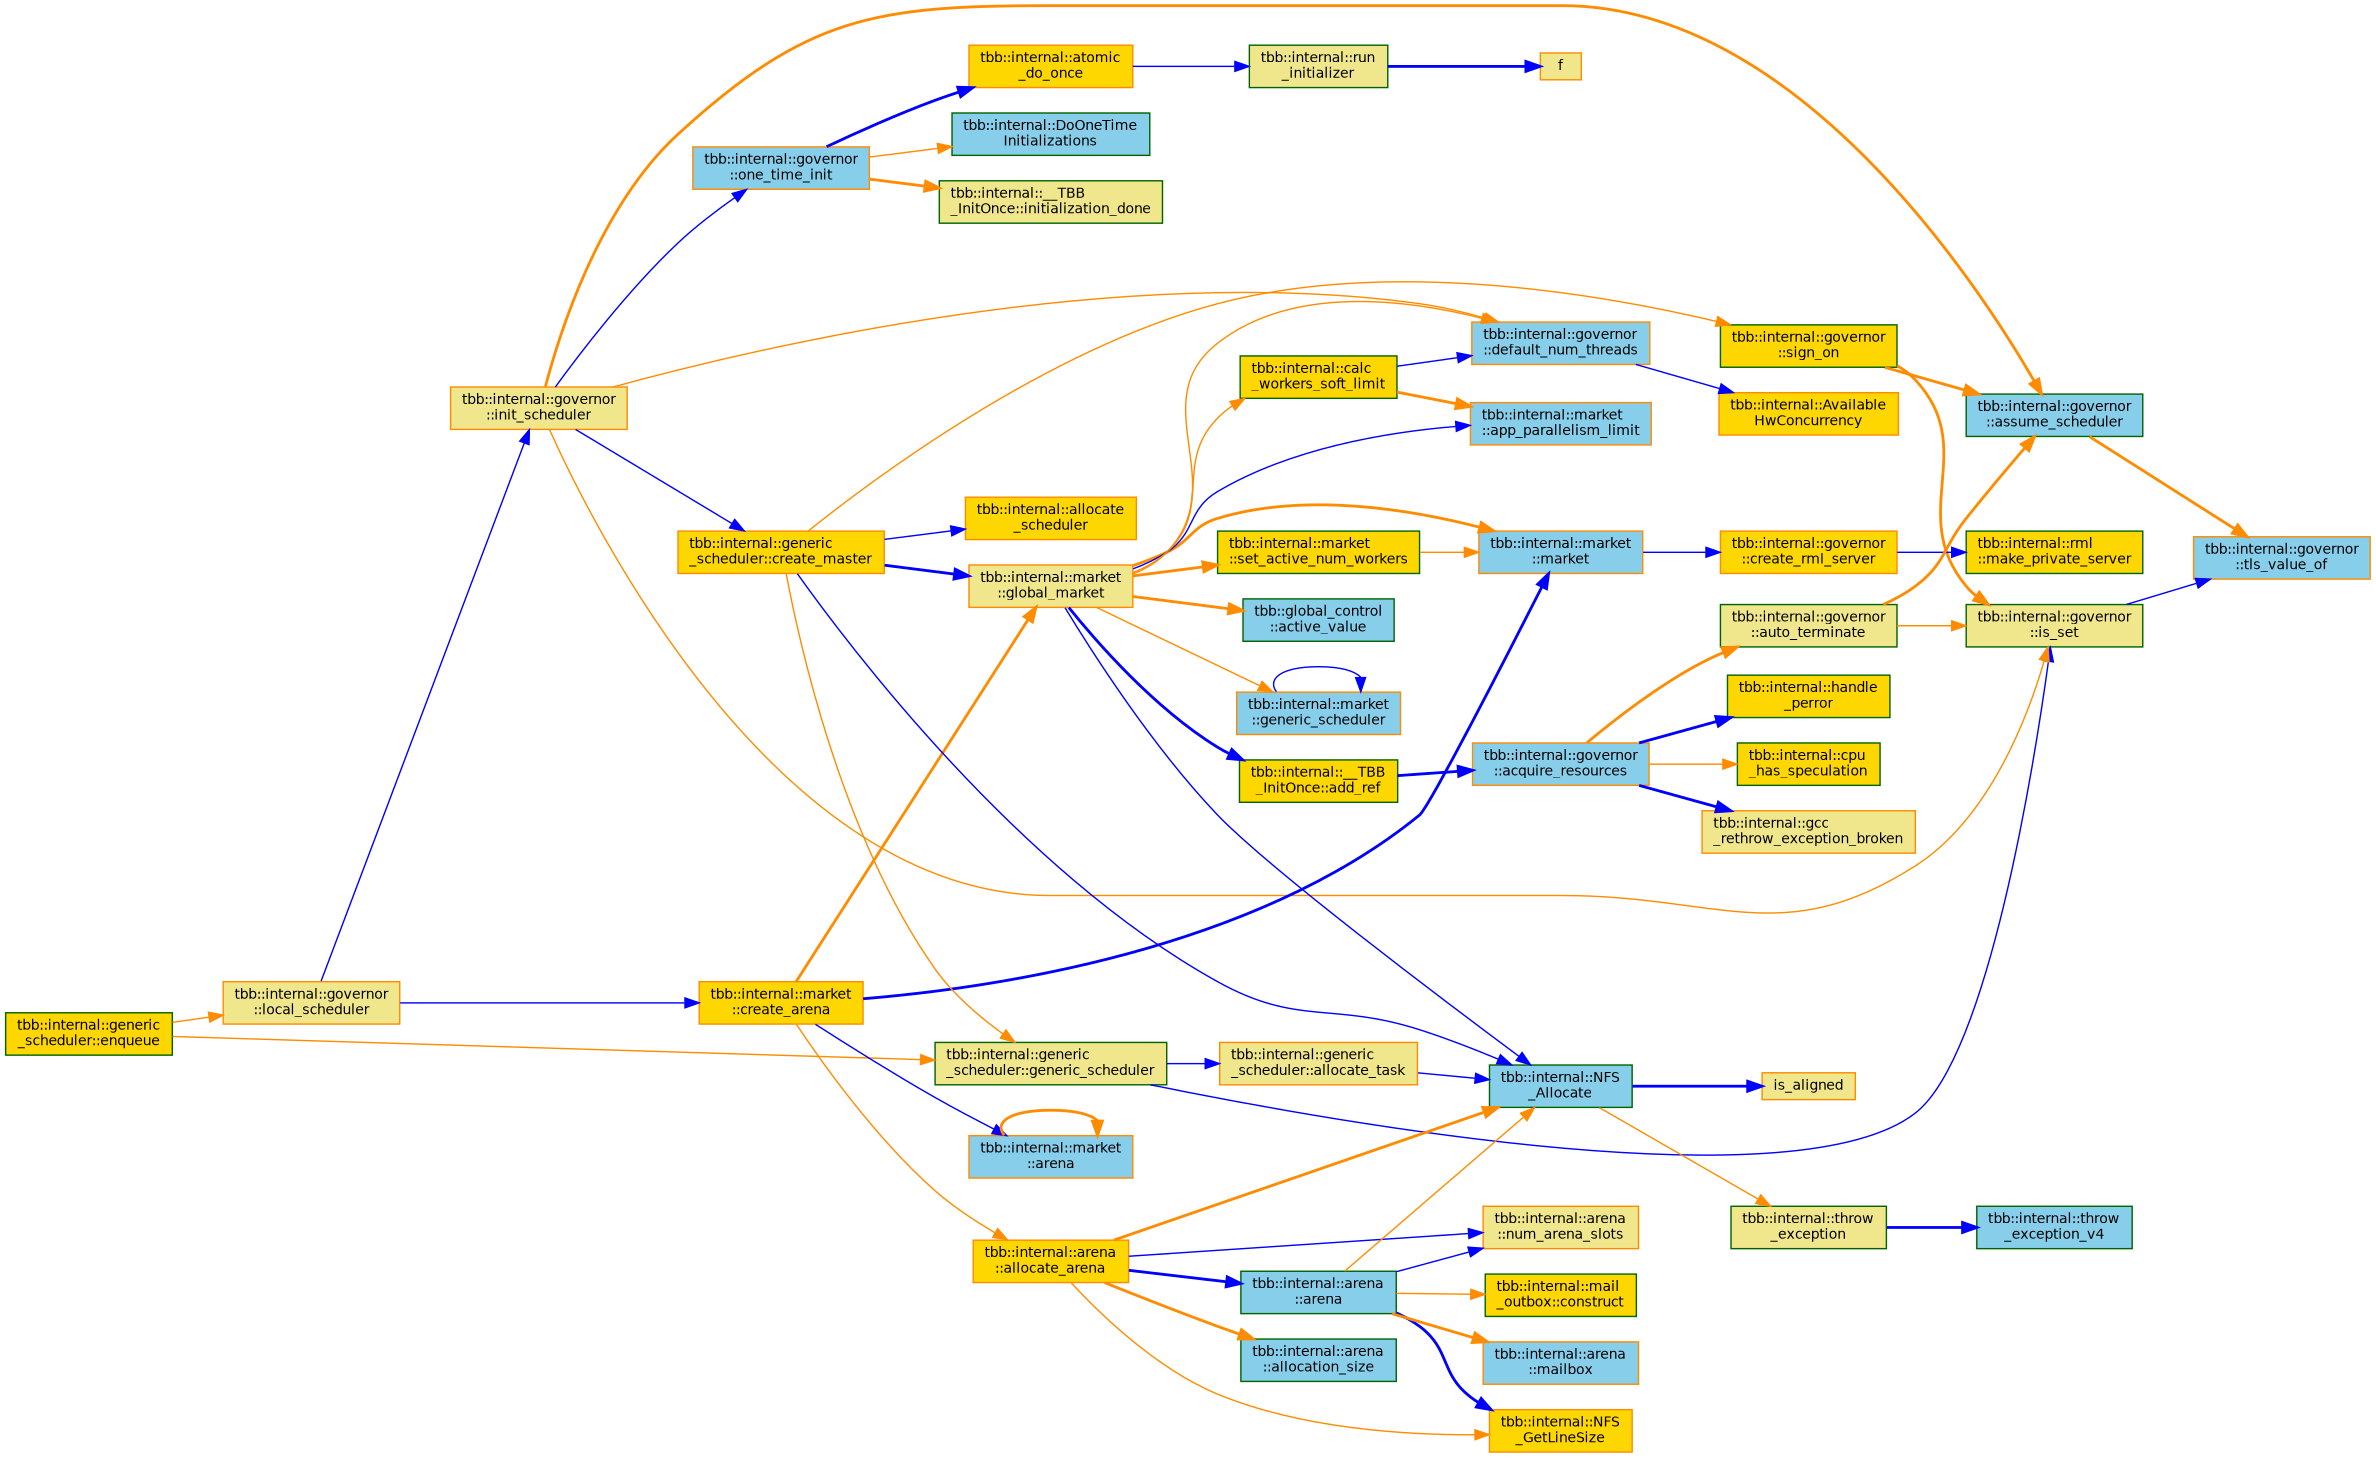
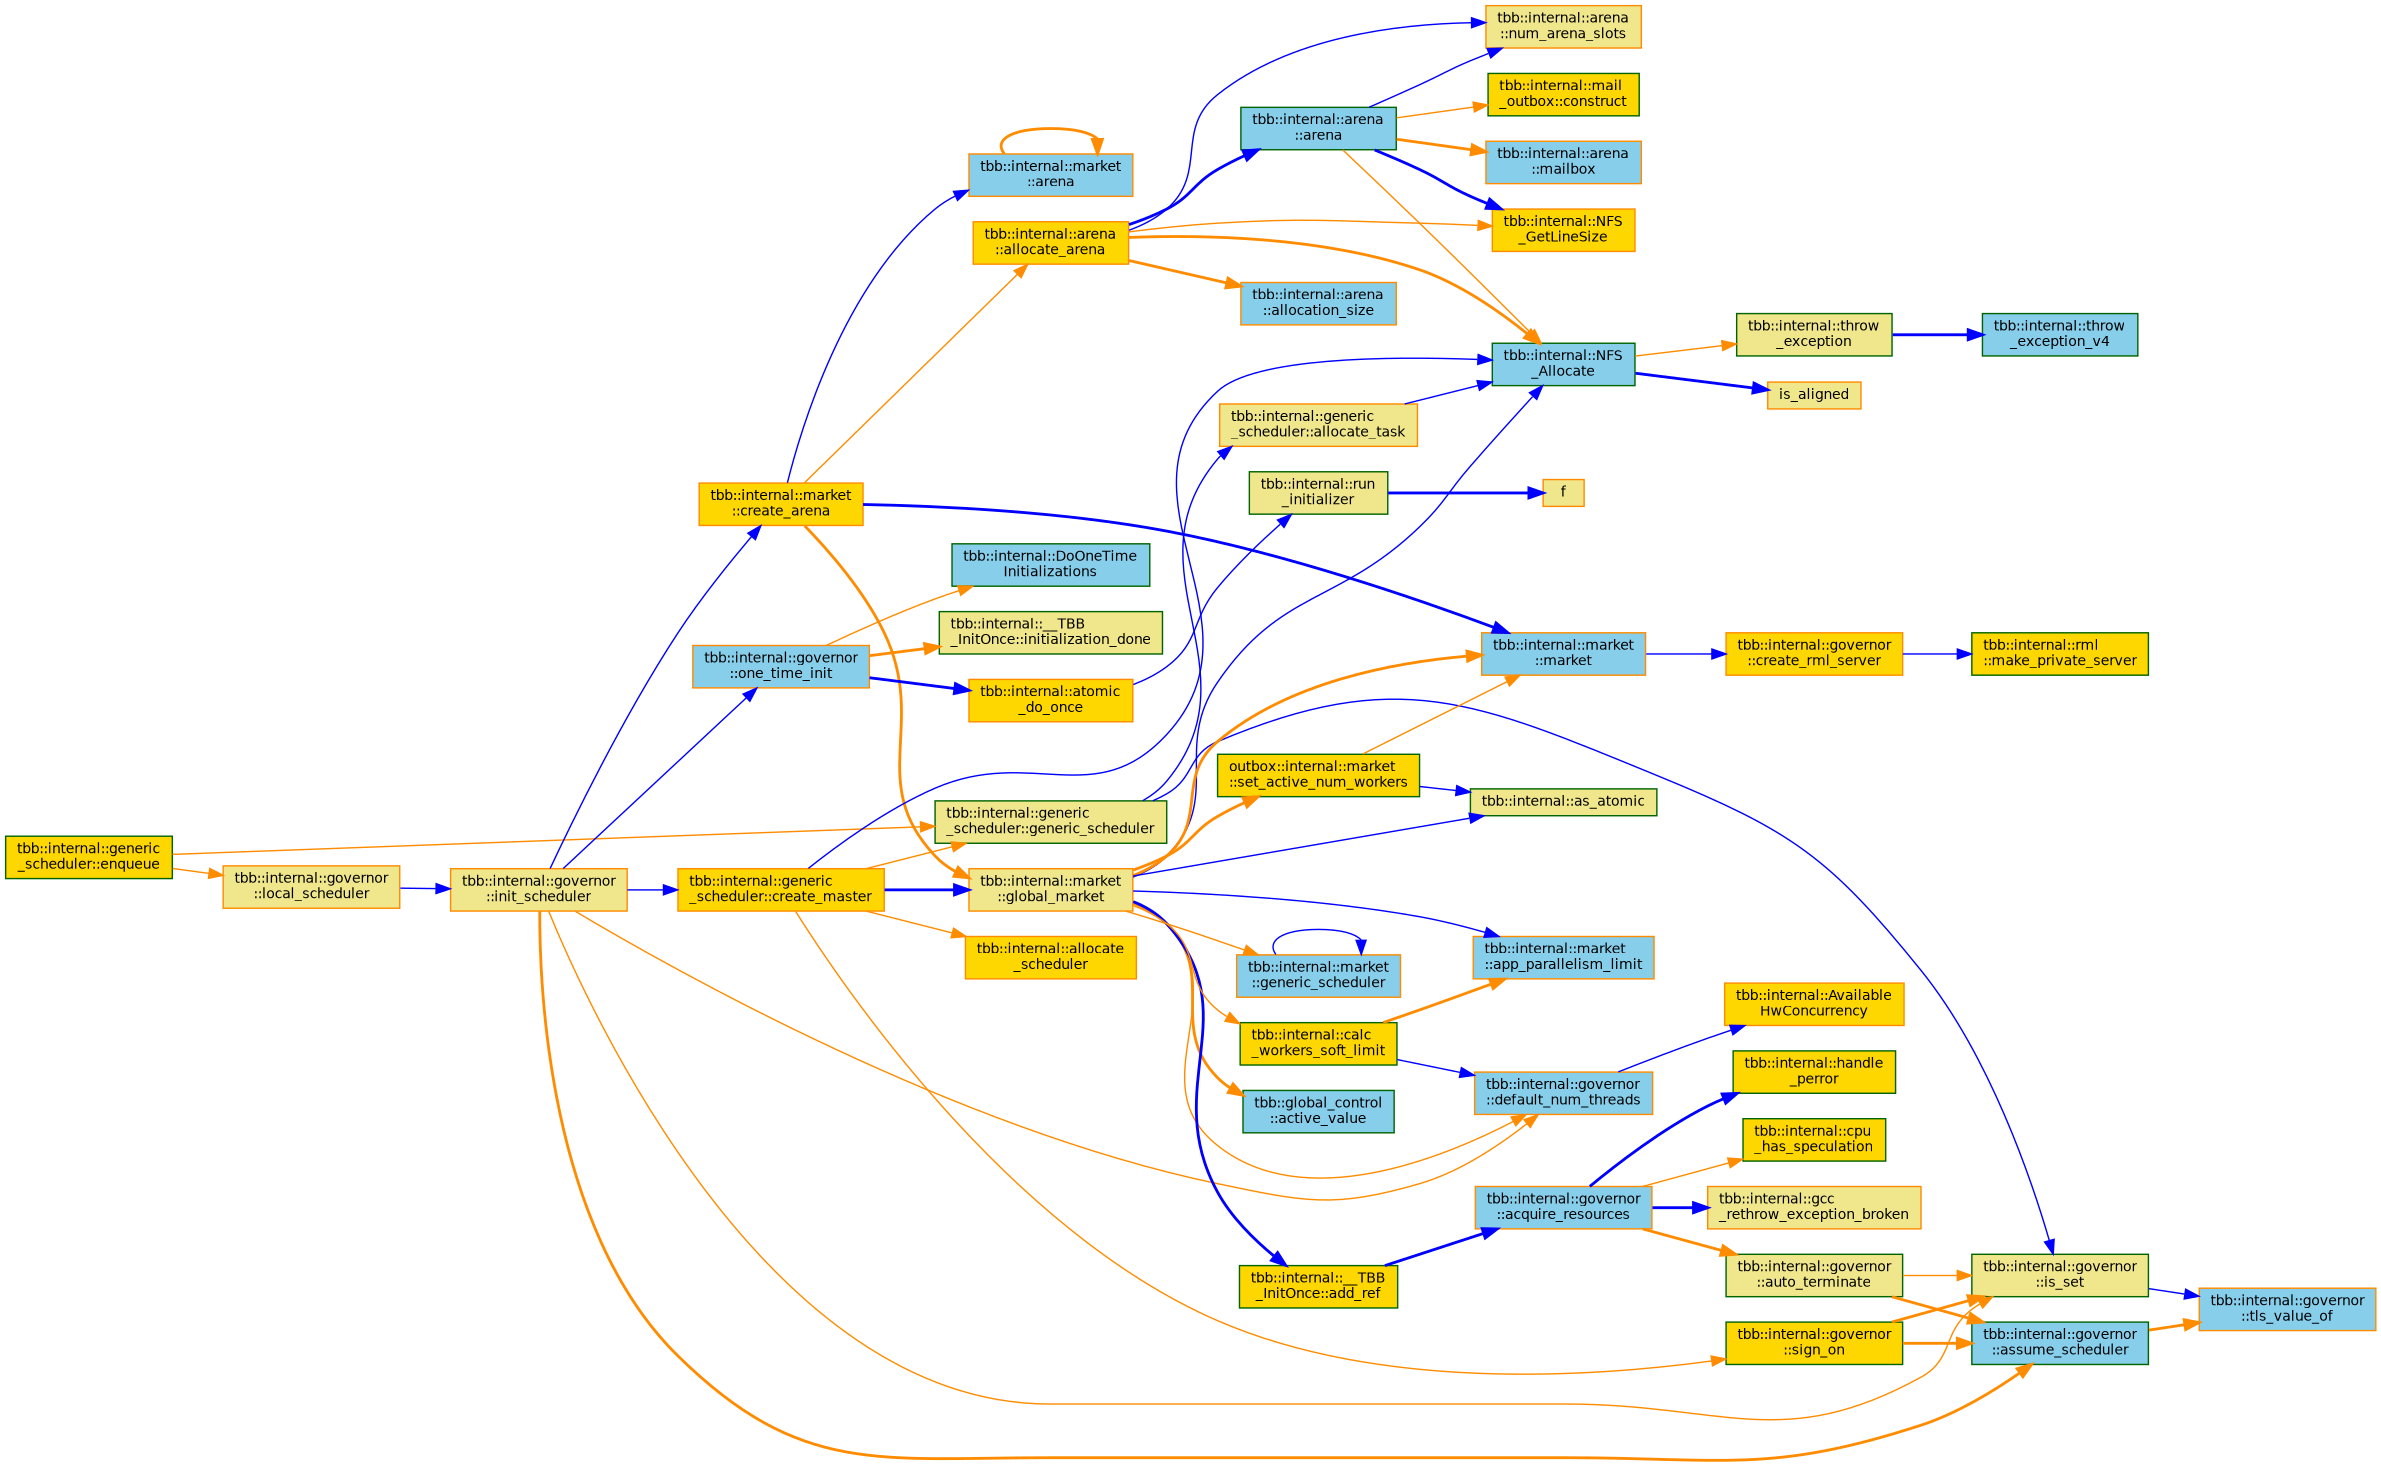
edge "tbb::internal::generic _scheduler::create_master" -> "tbb::internal::allocate _scheduler": color blue -> darkorange
node "tbb::internal::market ::set_active_num_workers": label "tbb::internal::market ::set_active_num_workers" -> "outbox::internal::market ::set_active_num_workers"
node "tbb::internal::as_atomic": added
edge "tbb::internal::governor ::local_scheduler" -> "tbb::internal::market ::create_arena": now "tbb::internal::governor ::init_scheduler" -> "tbb::internal::market ::create_arena"
node "tbb::internal::arena ::allocation_size": color darkgreen -> darkorange
